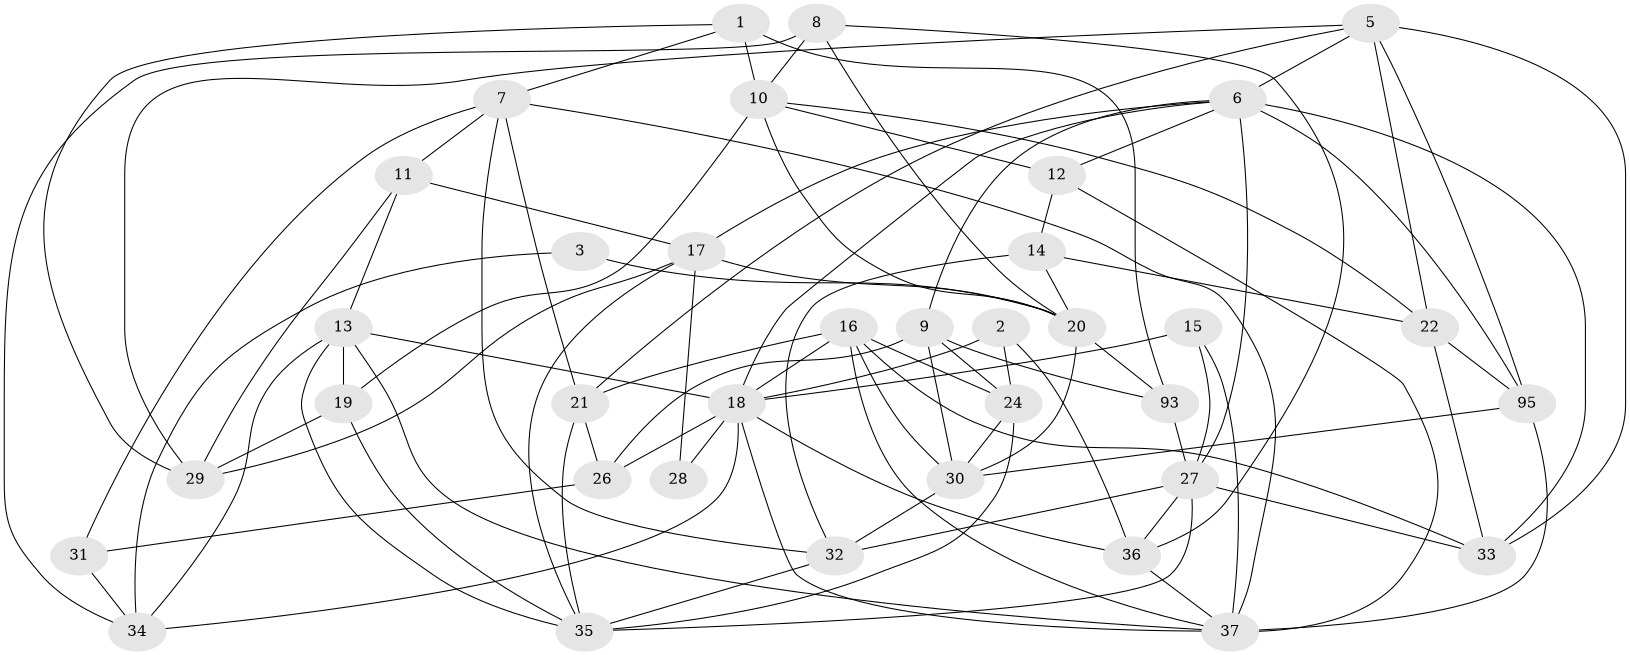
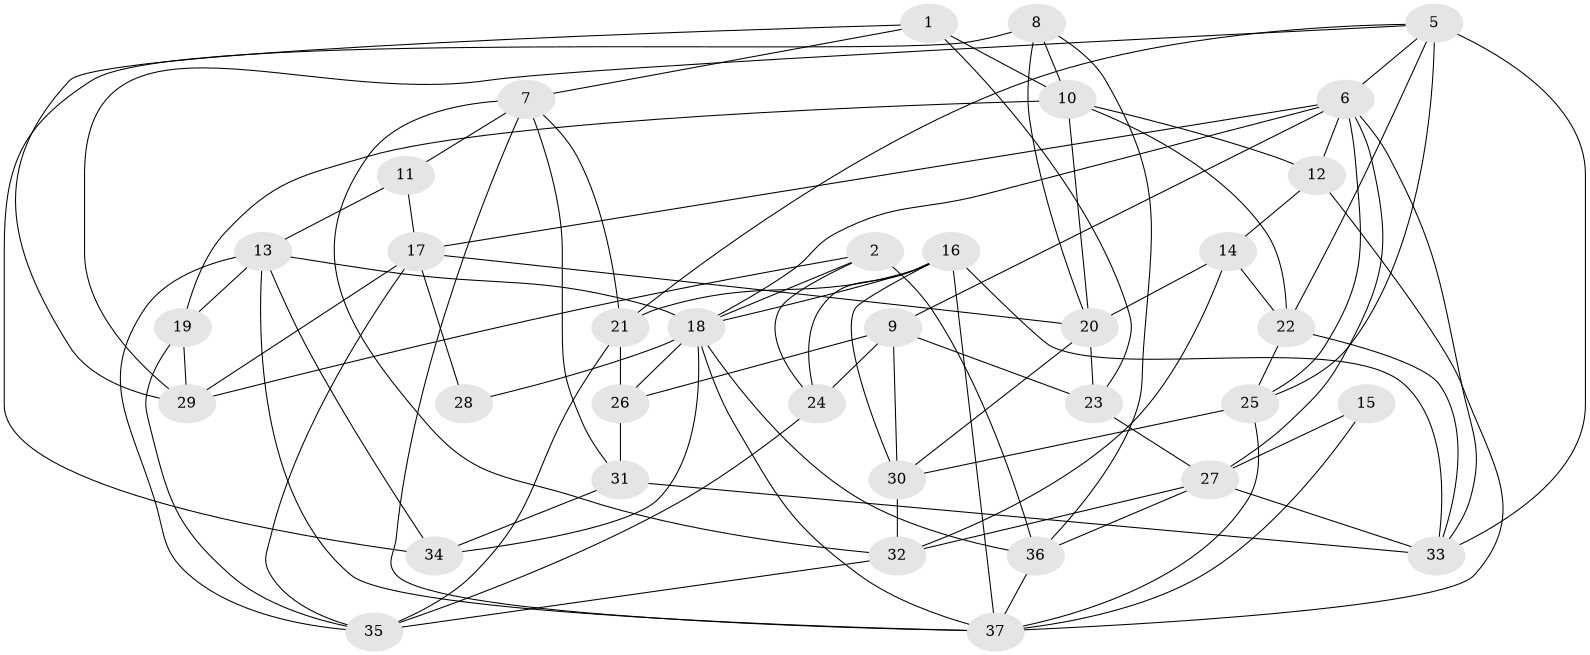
node "3": removed
edge "11" -- "29": now "2" -- "29"
edge "15" -- "18": removed
node "93": label "93" -> "23"
node "95": label "95" -> "25"
edge "24" -- "30": removed
edge "31" -- "33": added
edge "27" -- "35": removed
